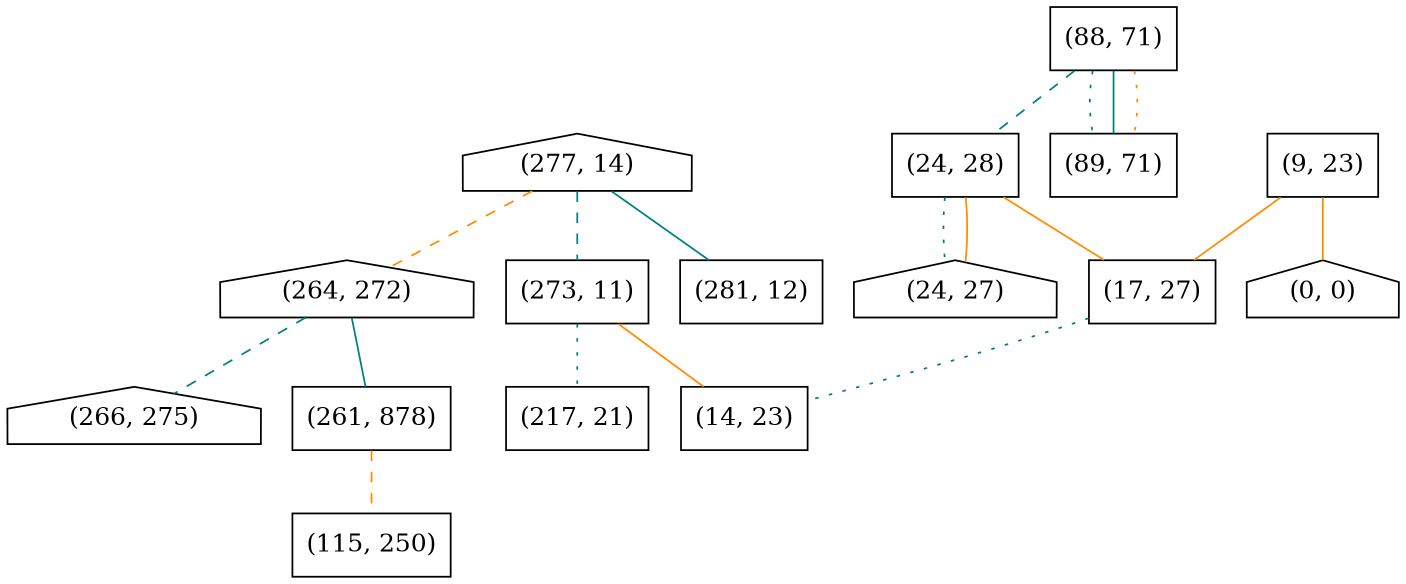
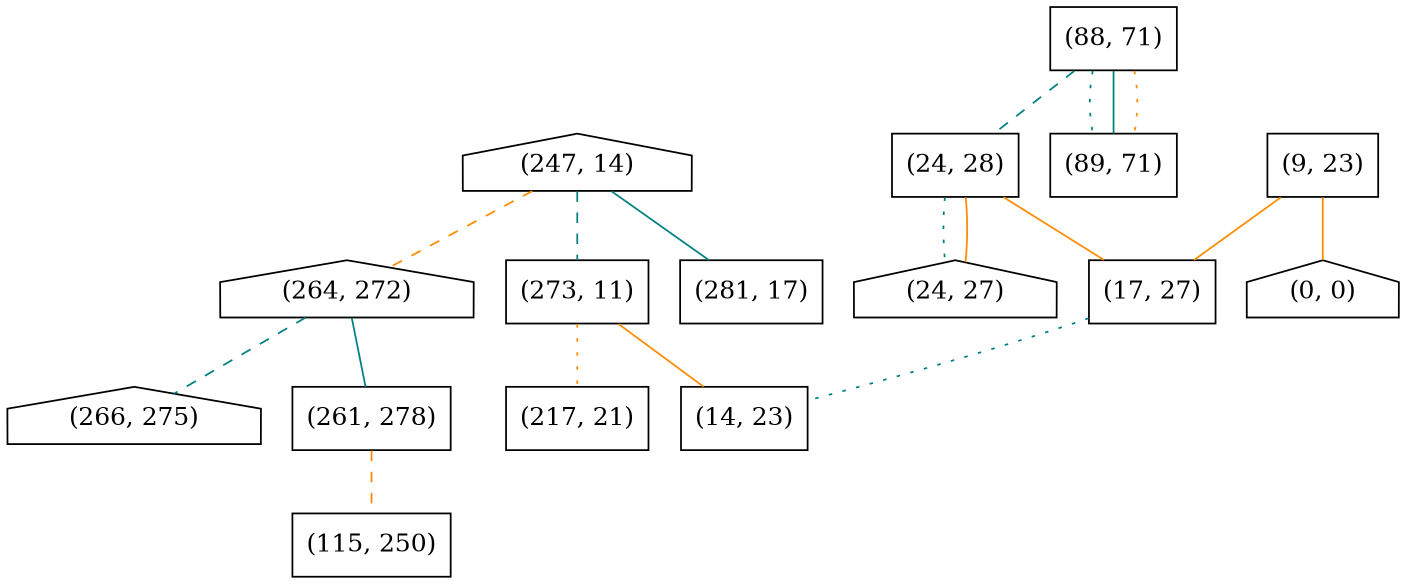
node "(277, 14)": label "(277, 14)" -> "(247, 14)"
node "(281, 12)": label "(281, 12)" -> "(281, 17)"
edge "(273, 11)" -- "(217, 21)": color teal -> darkorange
node "(261, 878)": label "(261, 878)" -> "(261, 278)"
